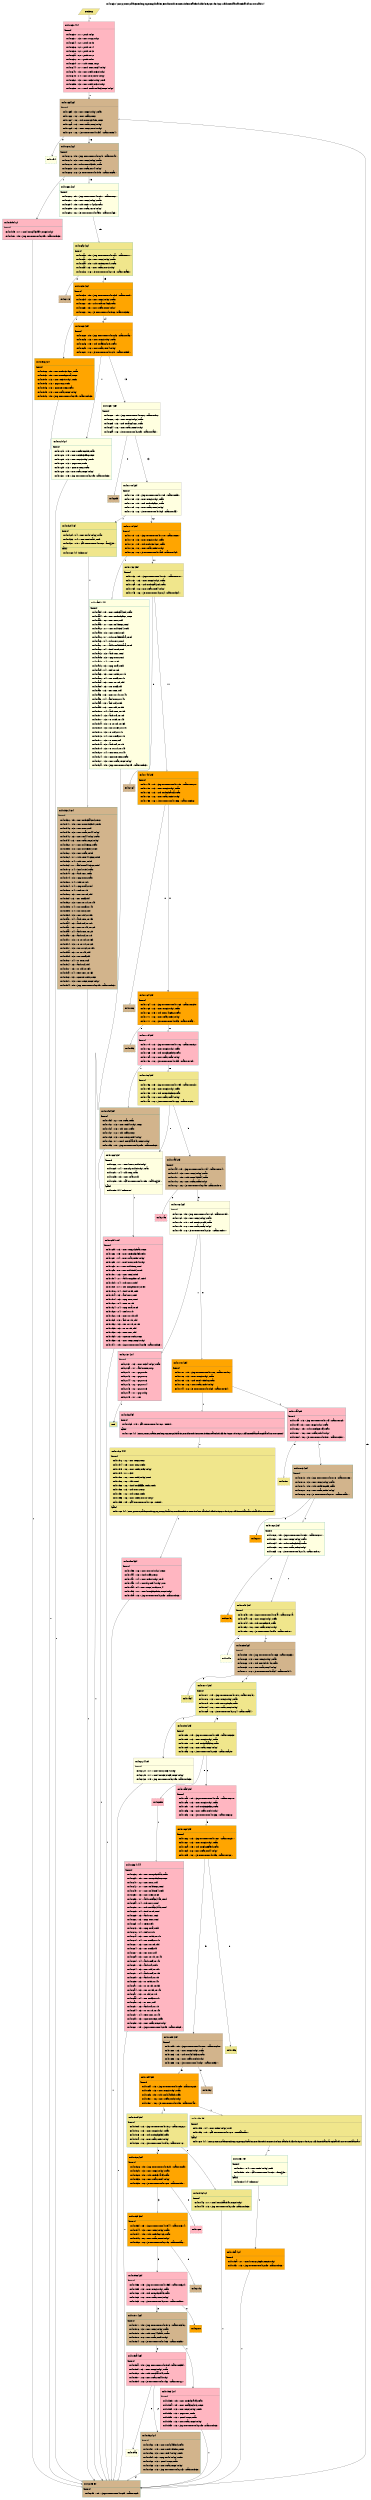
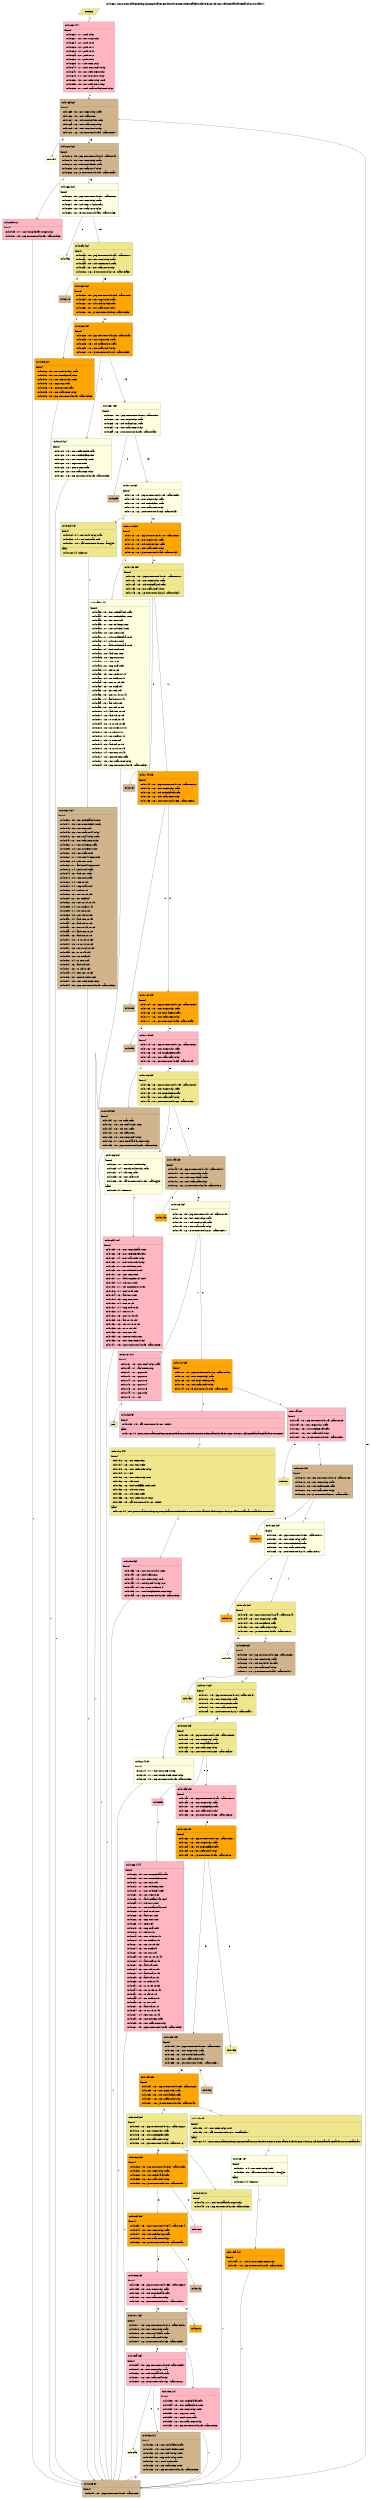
node "0x401a93": added
node "0x4021ae": fillcolor lightpink -> orange
